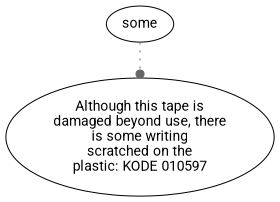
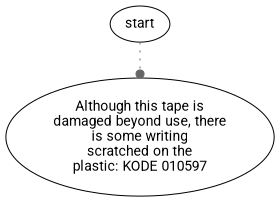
node "some": label "some" -> "start"
